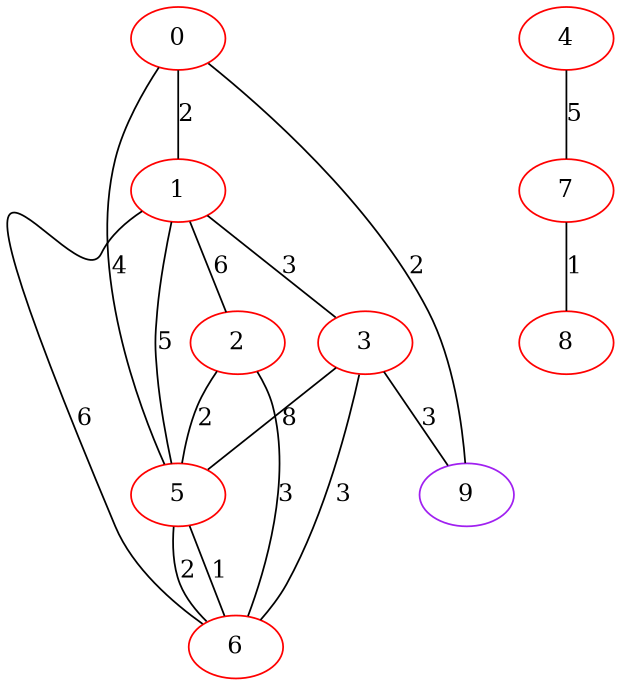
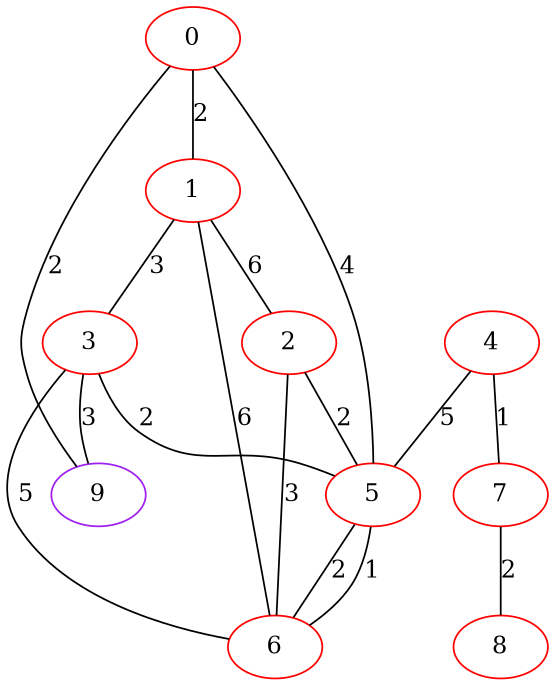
edge "4" -- "7": label "5" -> "1"
edge "7" -- "8": label "1" -> "2"
edge "1" -- "5": now "4" -- "5"
edge "3" -- "5": label "8" -> "2"
edge "3" -- "6": label "3" -> "5"
